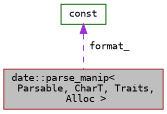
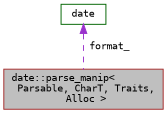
node "const": label "const" -> "date"
